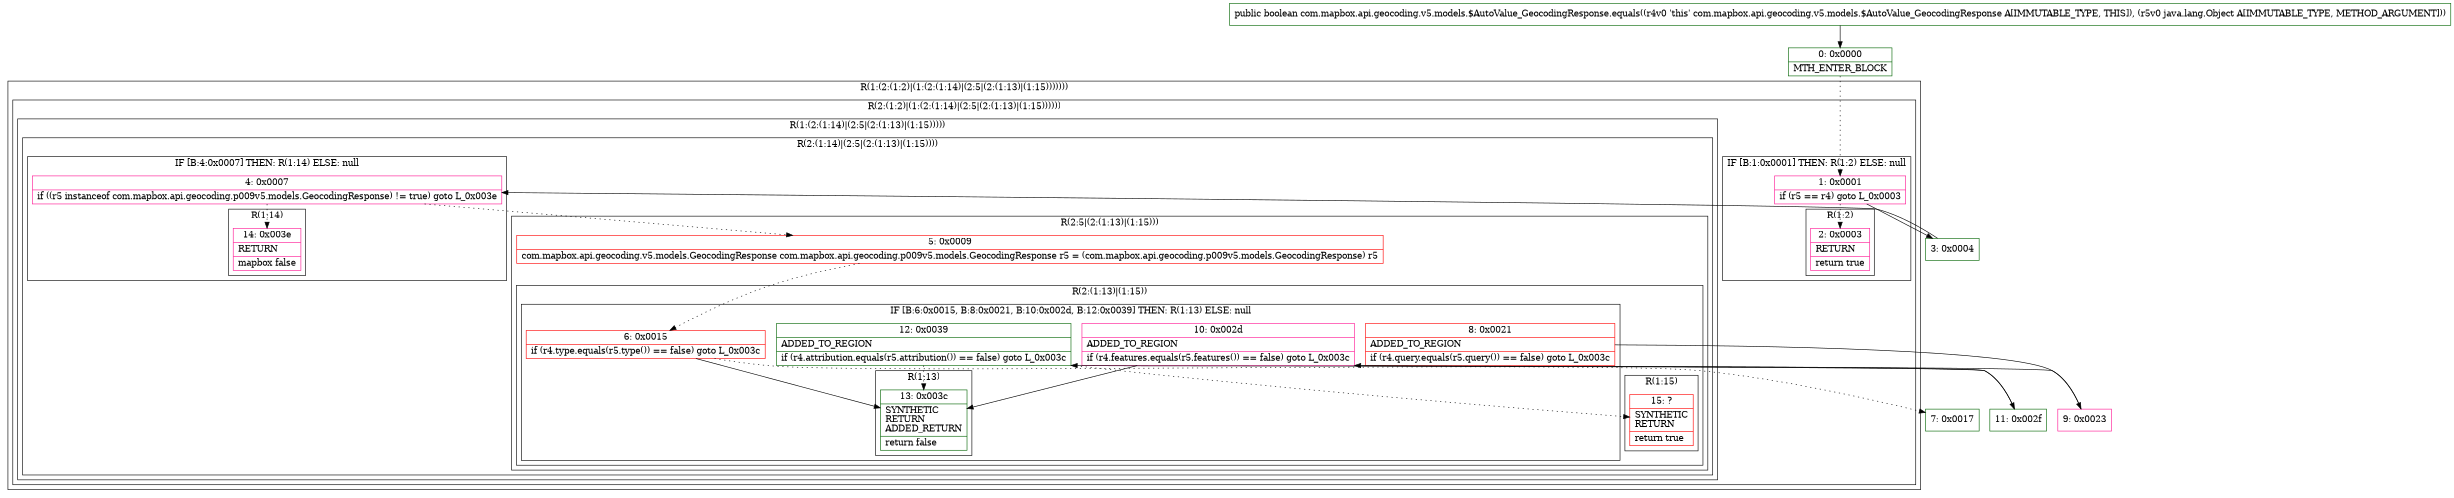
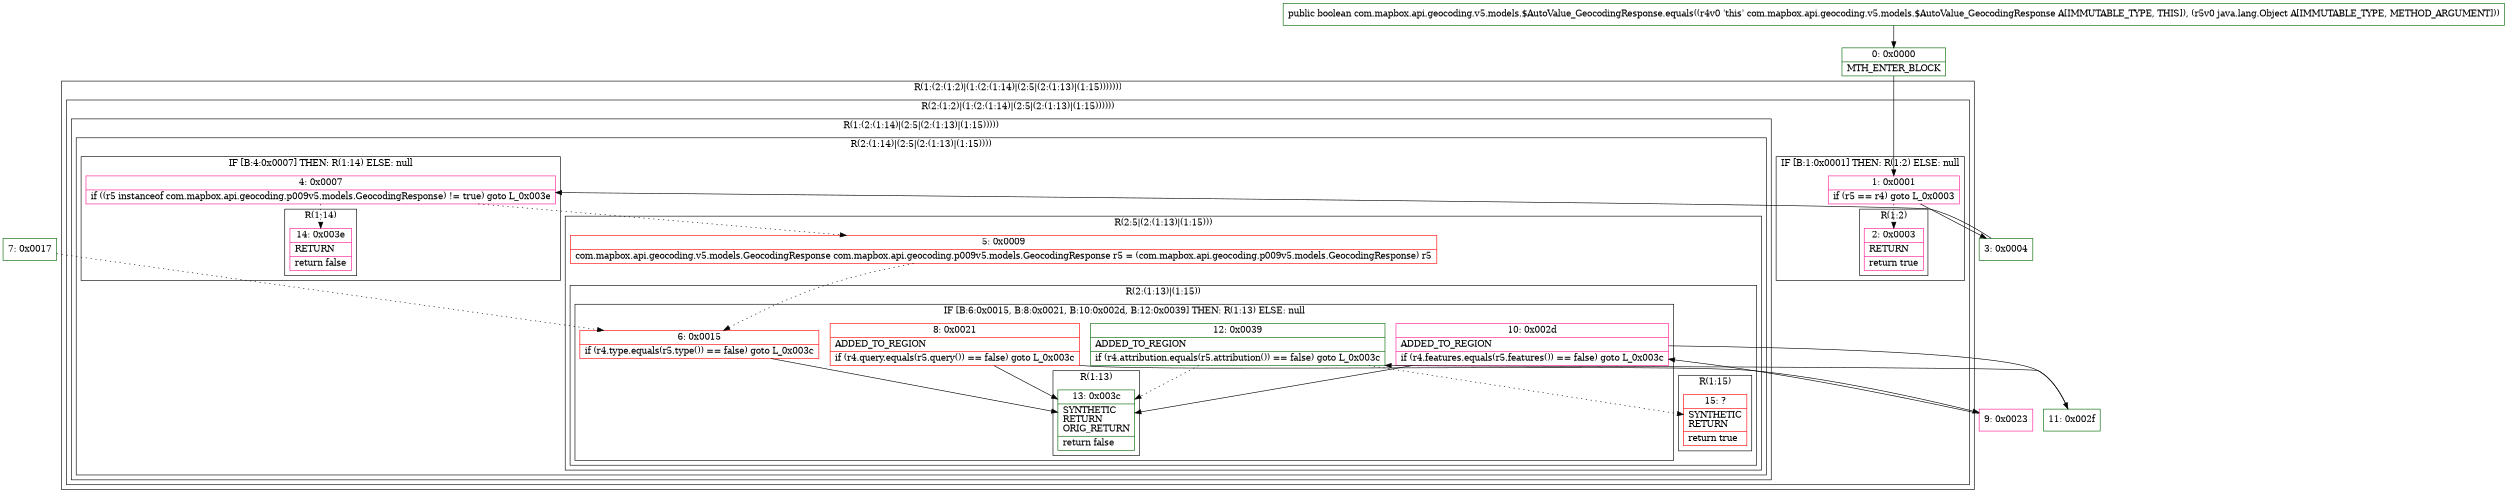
edge "0: 0x0000" -> "1: 0x0001": style dotted -> solid
node "14: 0x003e": text "mapbox false" -> "return false"
edge "6: 0x0015" -> "7: 0x0017": reversed
edge "8: 0x0021" -> "13: 0x003c": added
node "13: 0x003c": text "ADDED_RETURN" -> "ORIG_RETURN"
